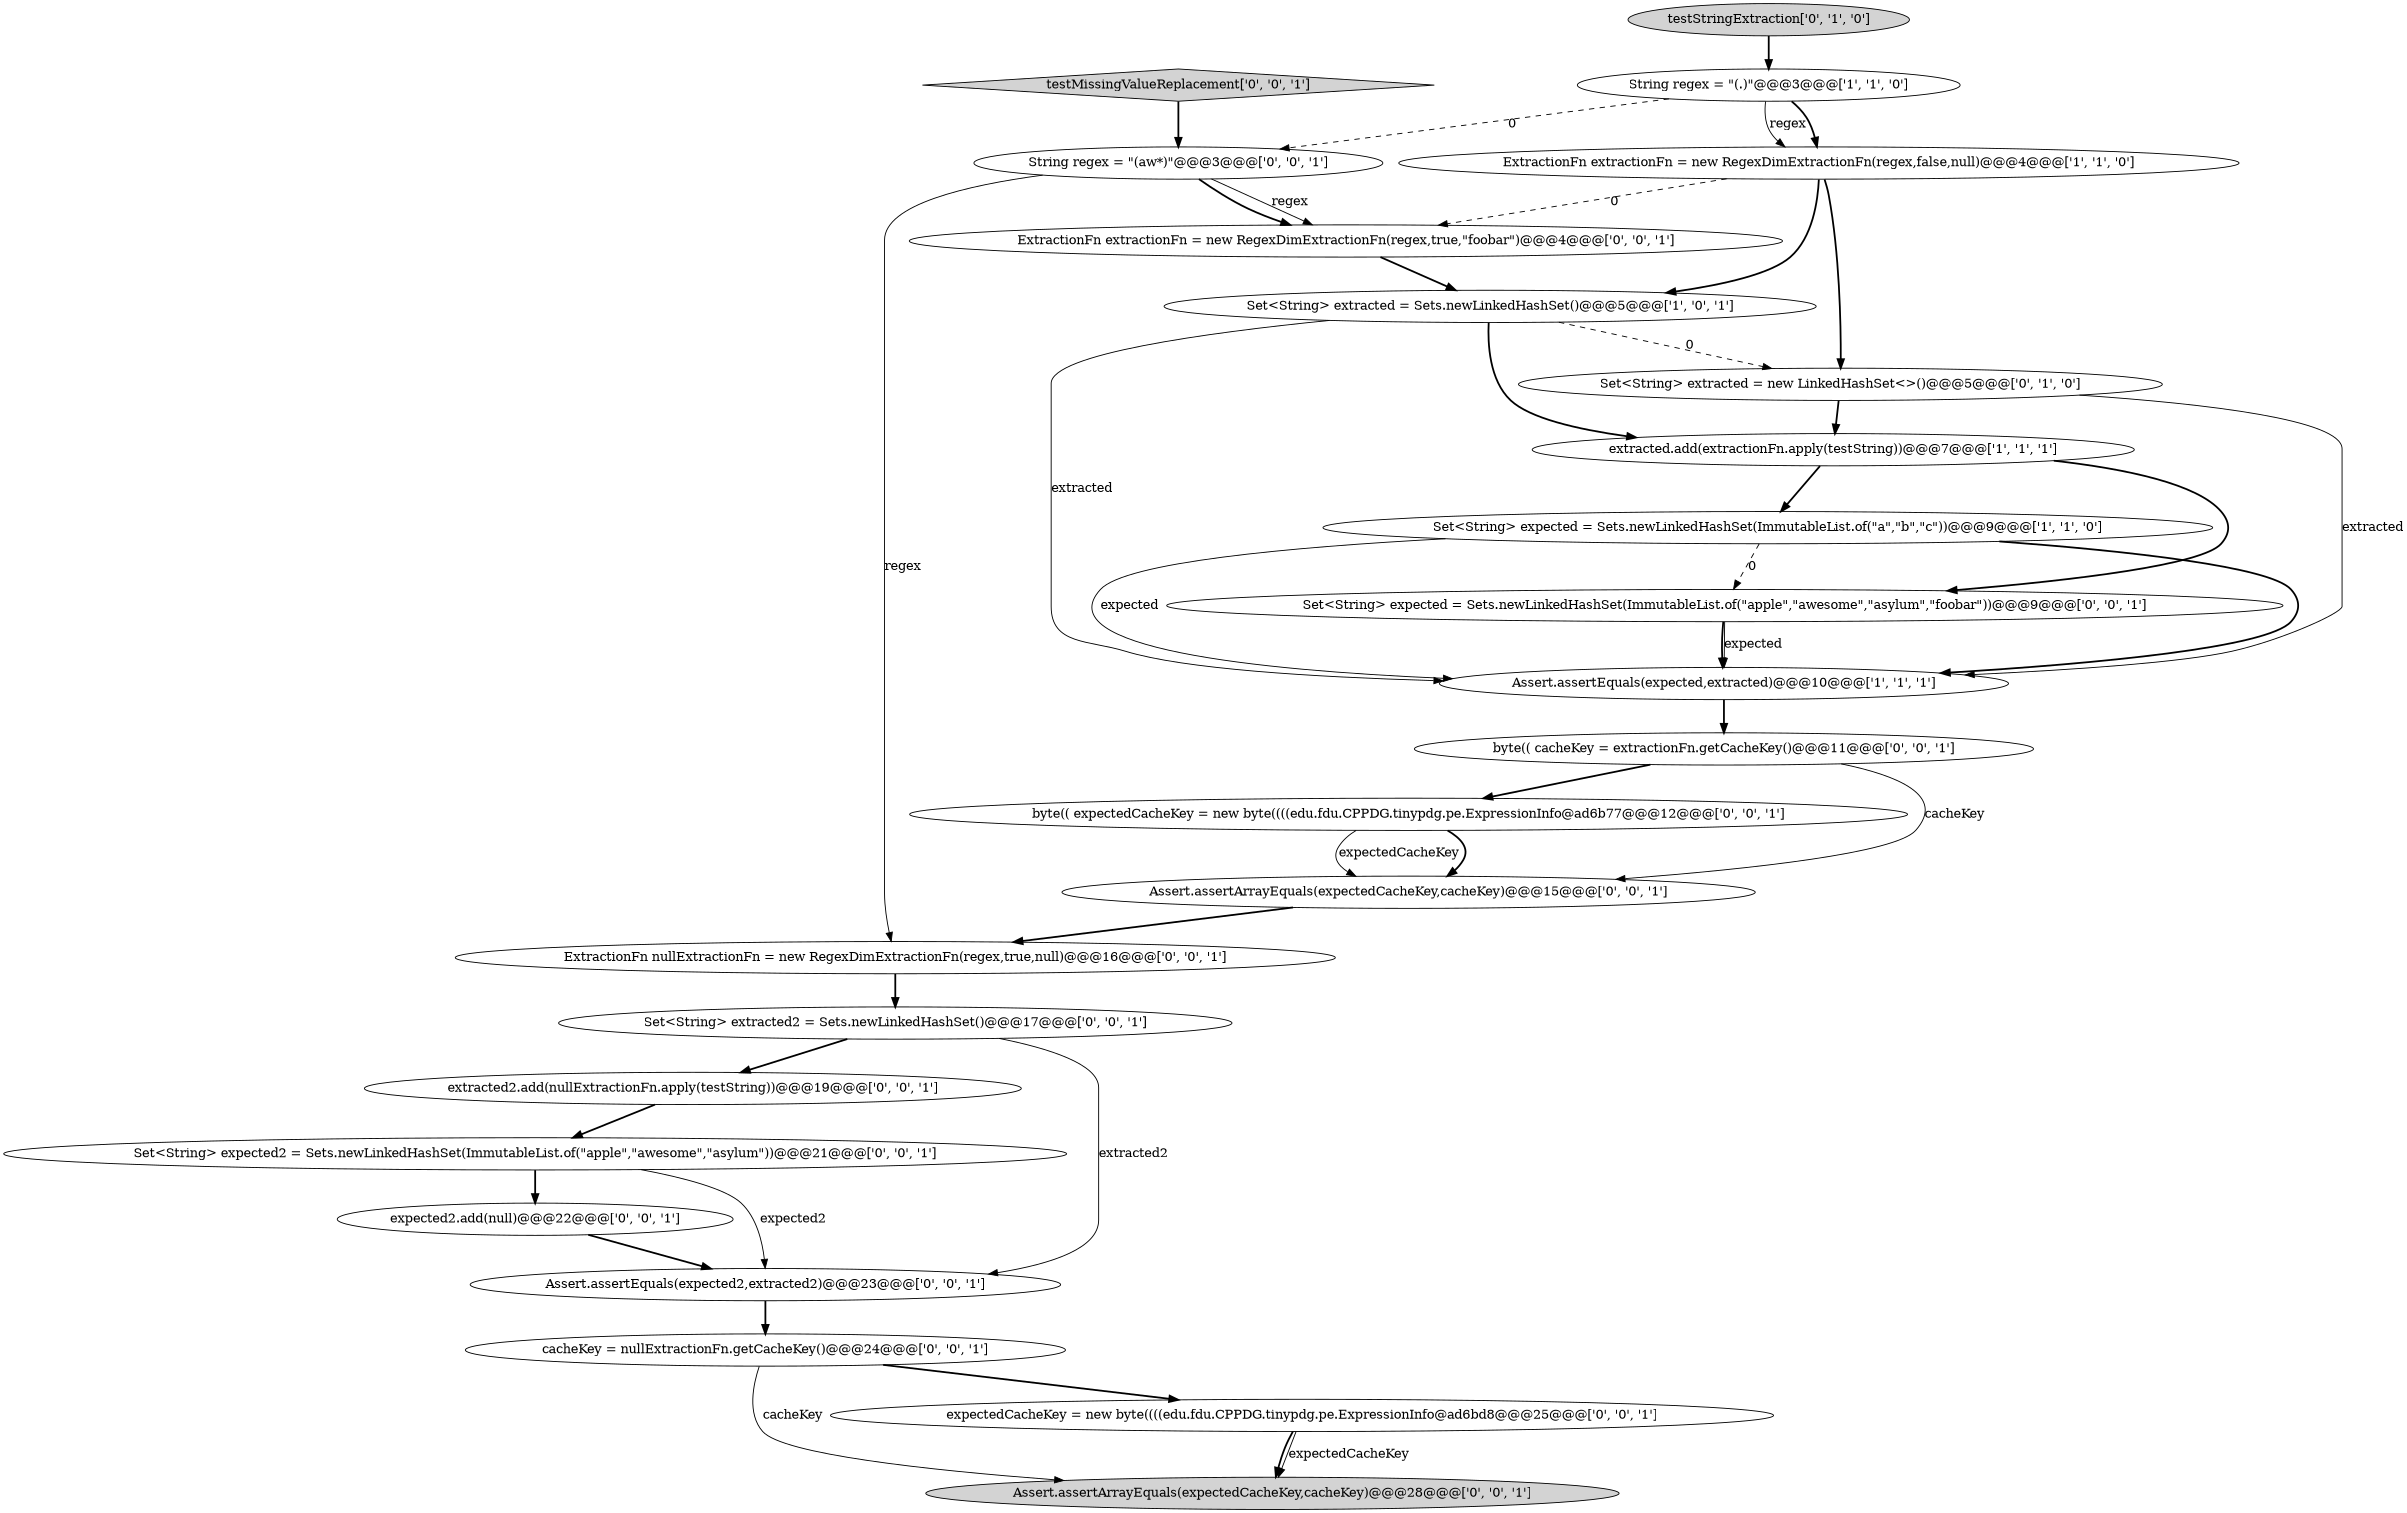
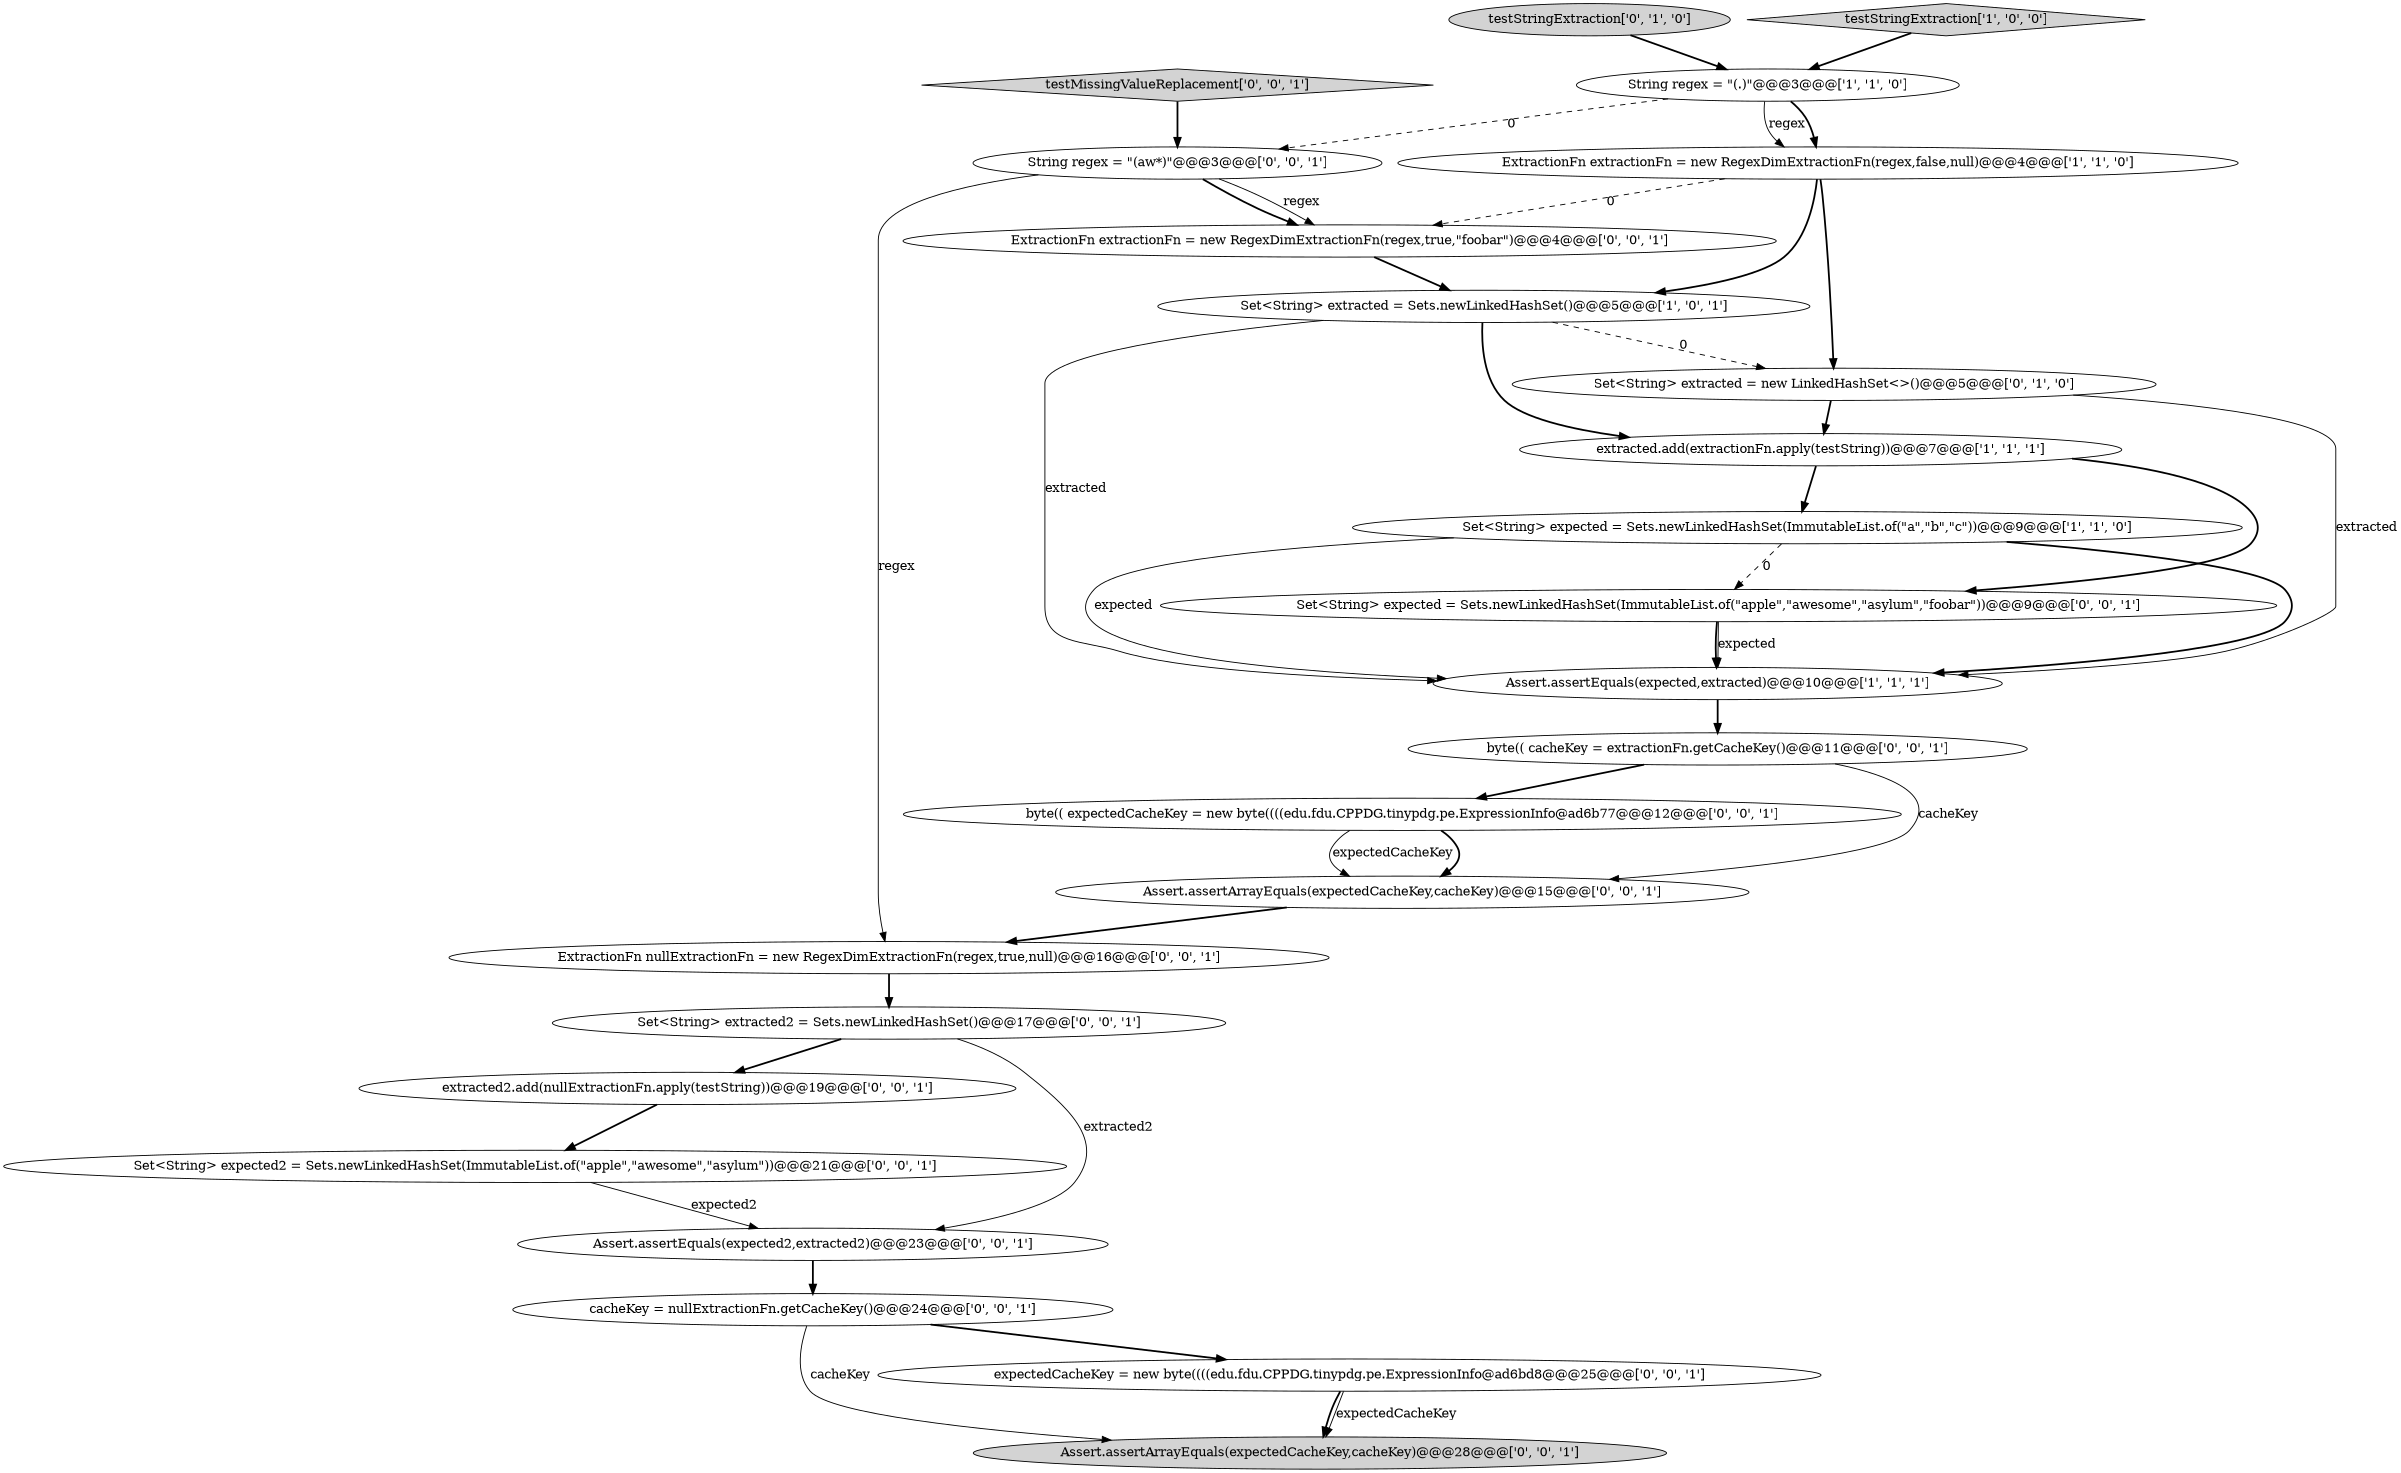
node "testStringExtraction['1', '0', '0']": added
node "expected2.add(null)@@@22@@@['0', '0', '1']": removed
